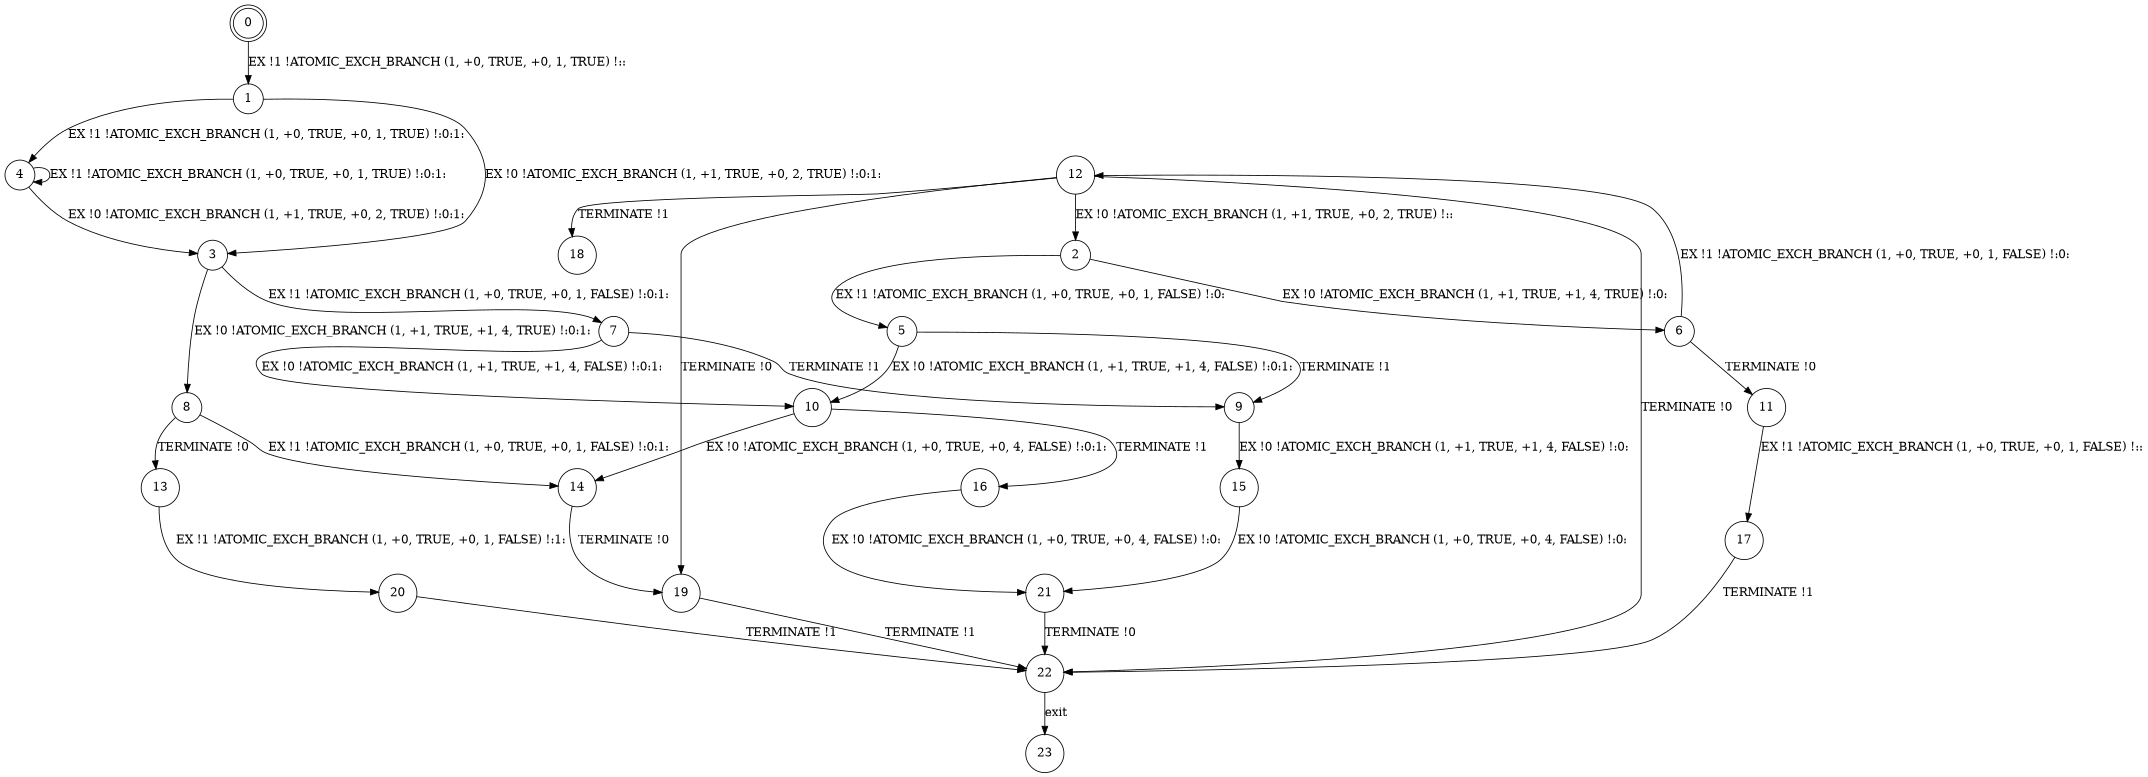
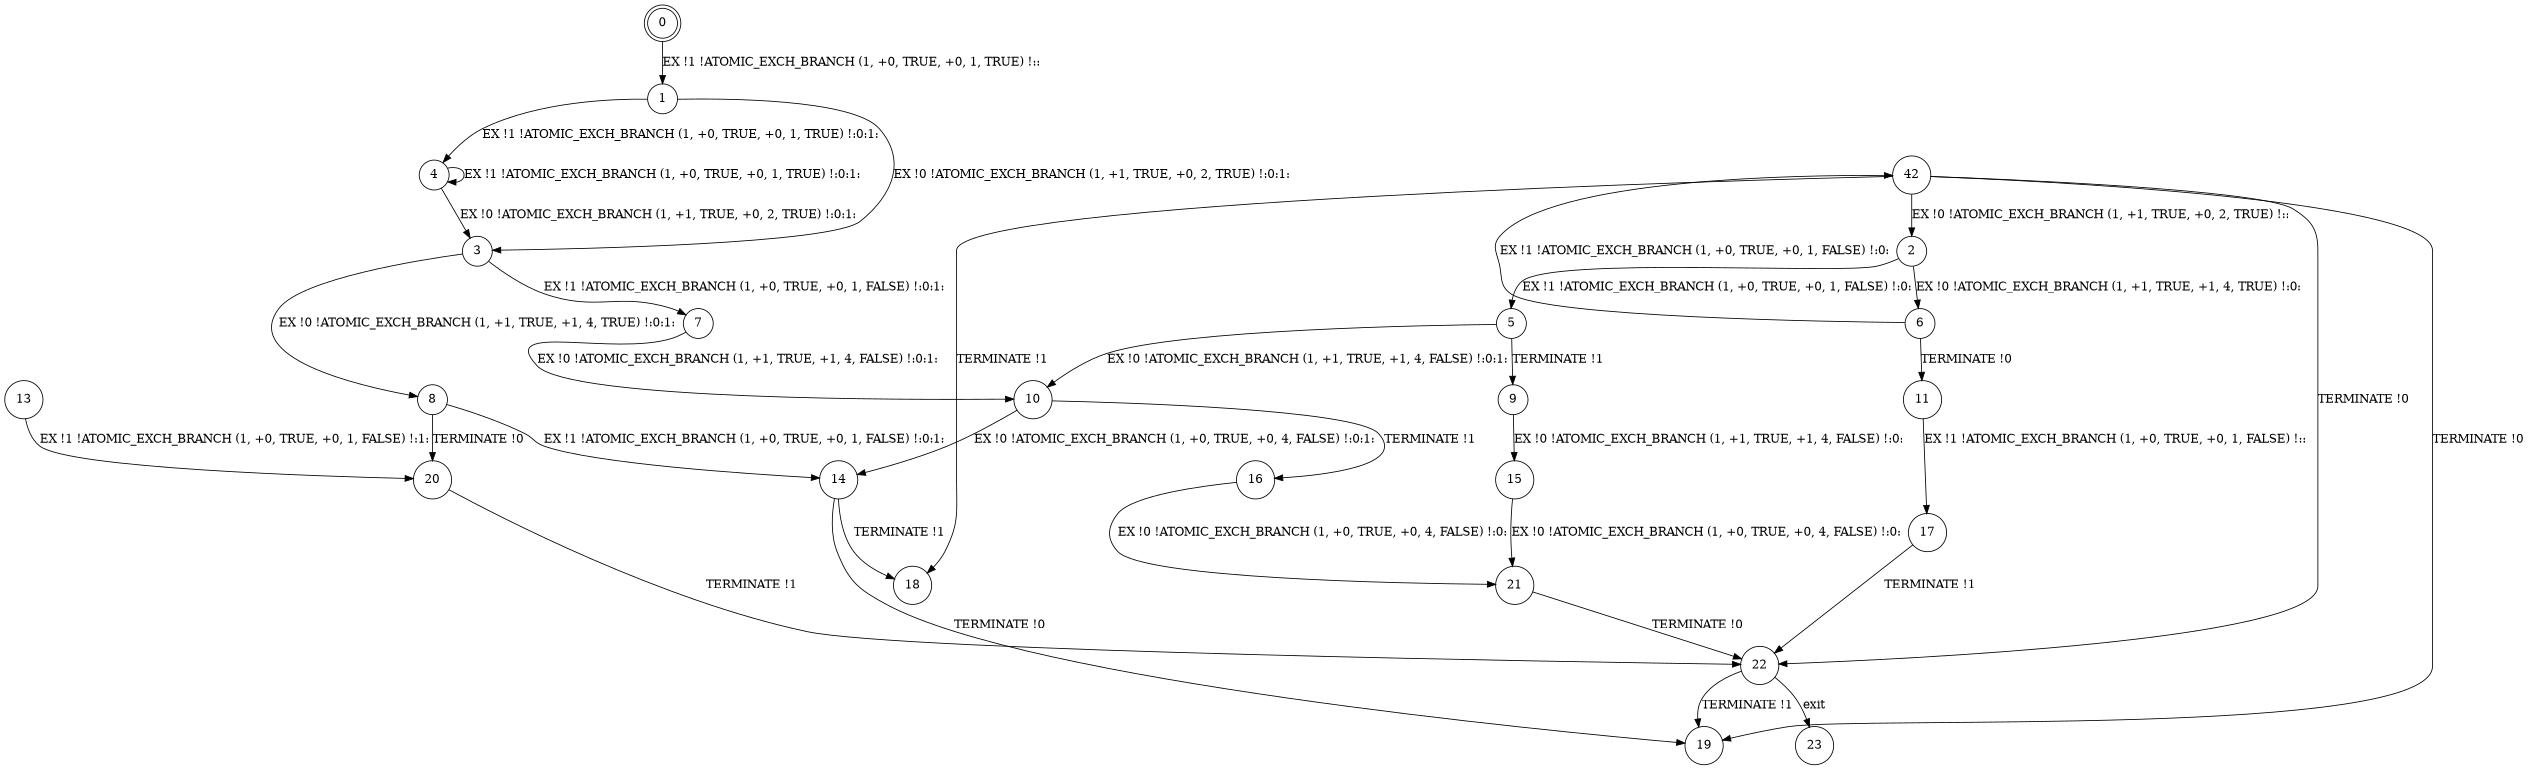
node "12": label "12" -> "42"
edge "7" -> "9": removed, label "TERMINATE !1"
edge "8" -> "13": now "8" -> "20"
edge "14" -> "18": added, label "TERMINATE !1"
edge "19" -> "22": reversed
